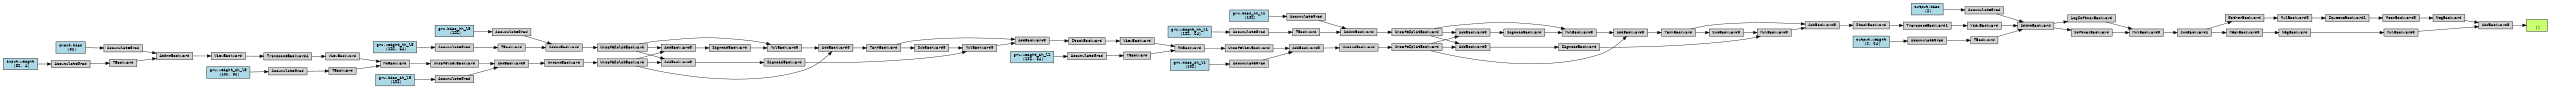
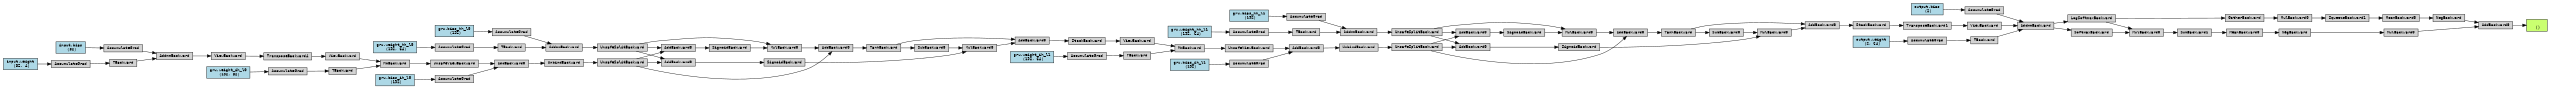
edge "SumBackward1" -> "GatherBackward": now "LogSoftmaxBackward" -> "GatherBackward"
